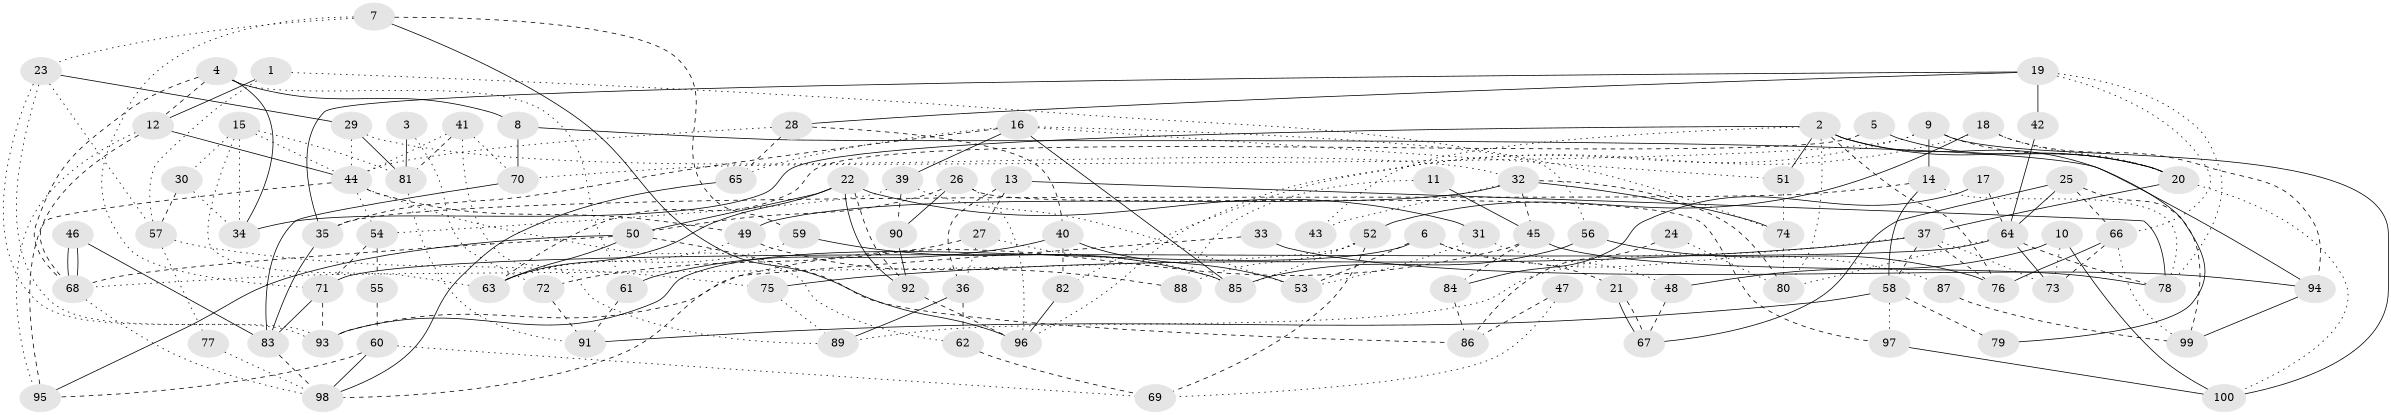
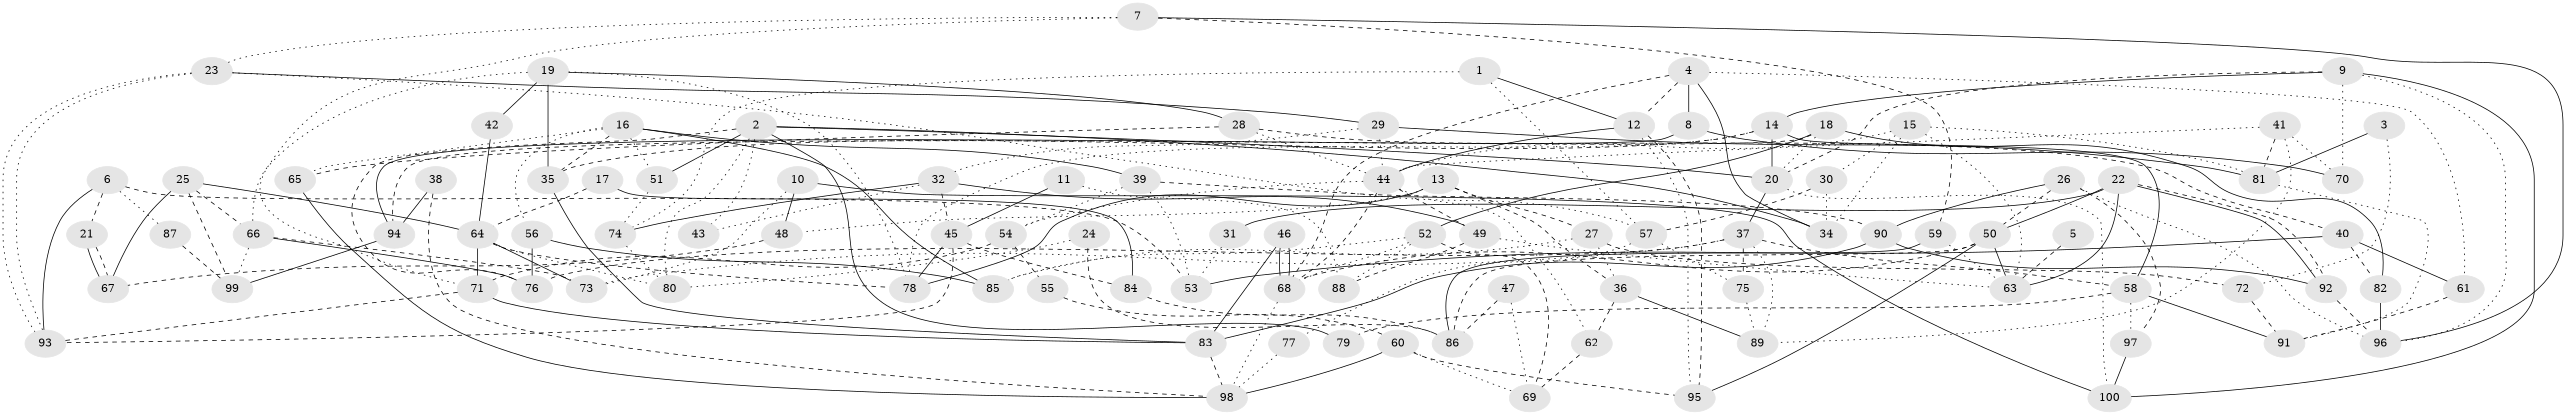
edge "5" -- "20": now "14" -- "20"
edge "18" -- "82": style dotted -> solid
edge "32" -- "80": removed
edge "70" -- "83": now "90" -- "83"
node "33": label "33" -> "38"
edge "59" -- "85": now "59" -- "86"
edge "37" -- "75": style solid -> dashed
edge "31" -- "48": now "13" -- "48"
